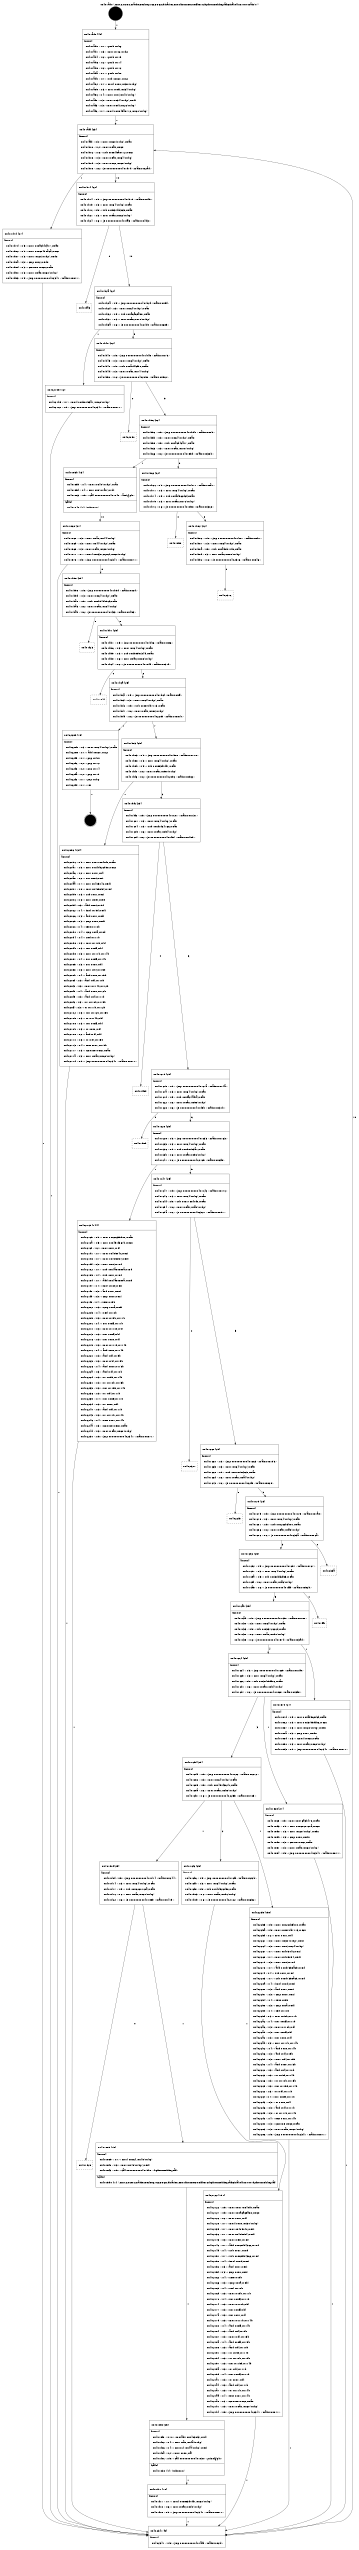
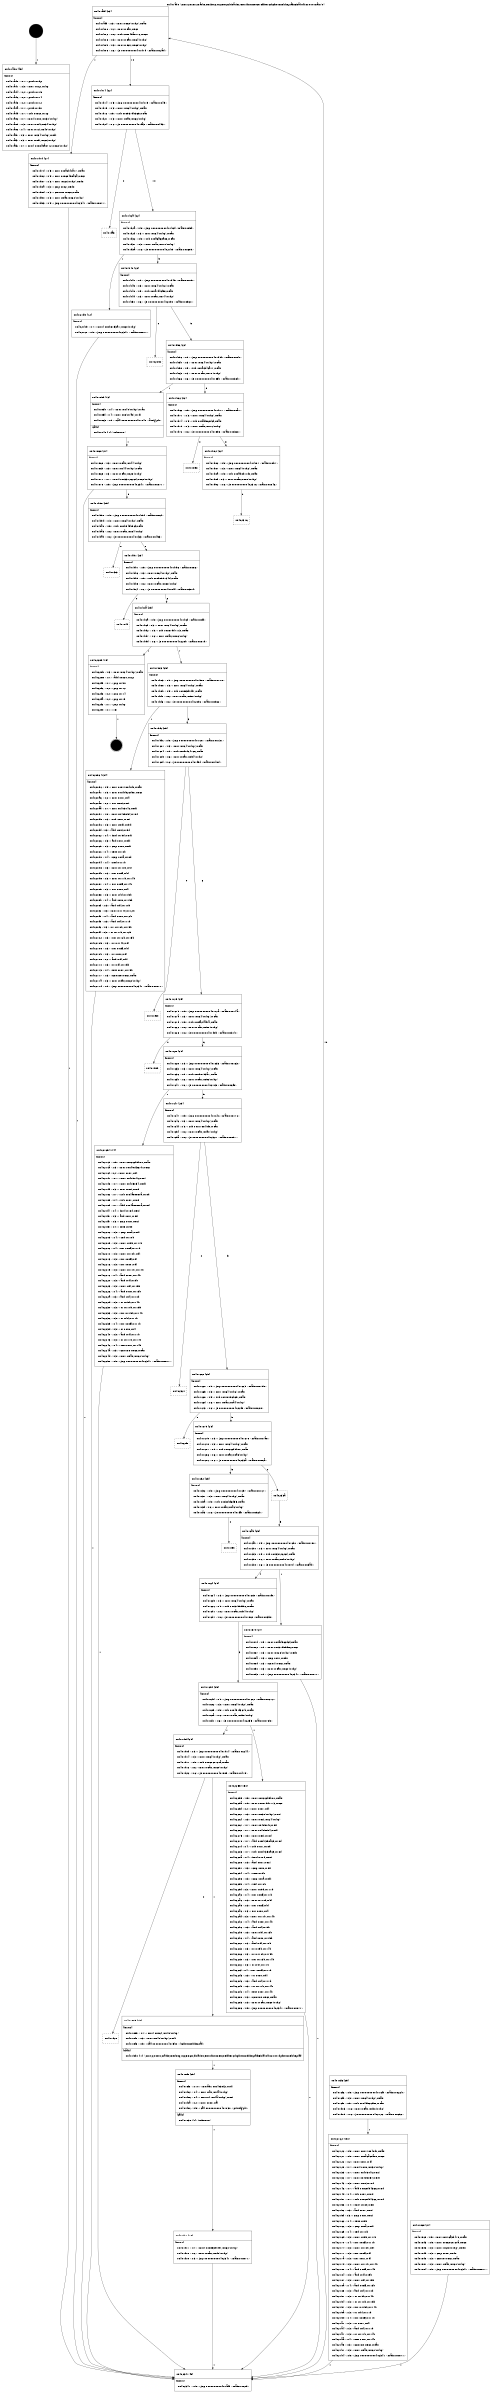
edge "0x401ad0 [45]" -> "0x401afd [23]": removed, label "1"
edge "0x401e5b [13]" -> "0x401e68 [21]": label " 10" -> " 1"
edge "0x401c92 [25]" -> "0x401cab [25]": now "0x40233a" -> "0x401cab [25]"
edge "0x401cc4 [25]" -> "0x401ece [27]": removed, label "1"
edge "0x401cdd [25]" -> "0x401cf6 [25]": removed, label "2"
